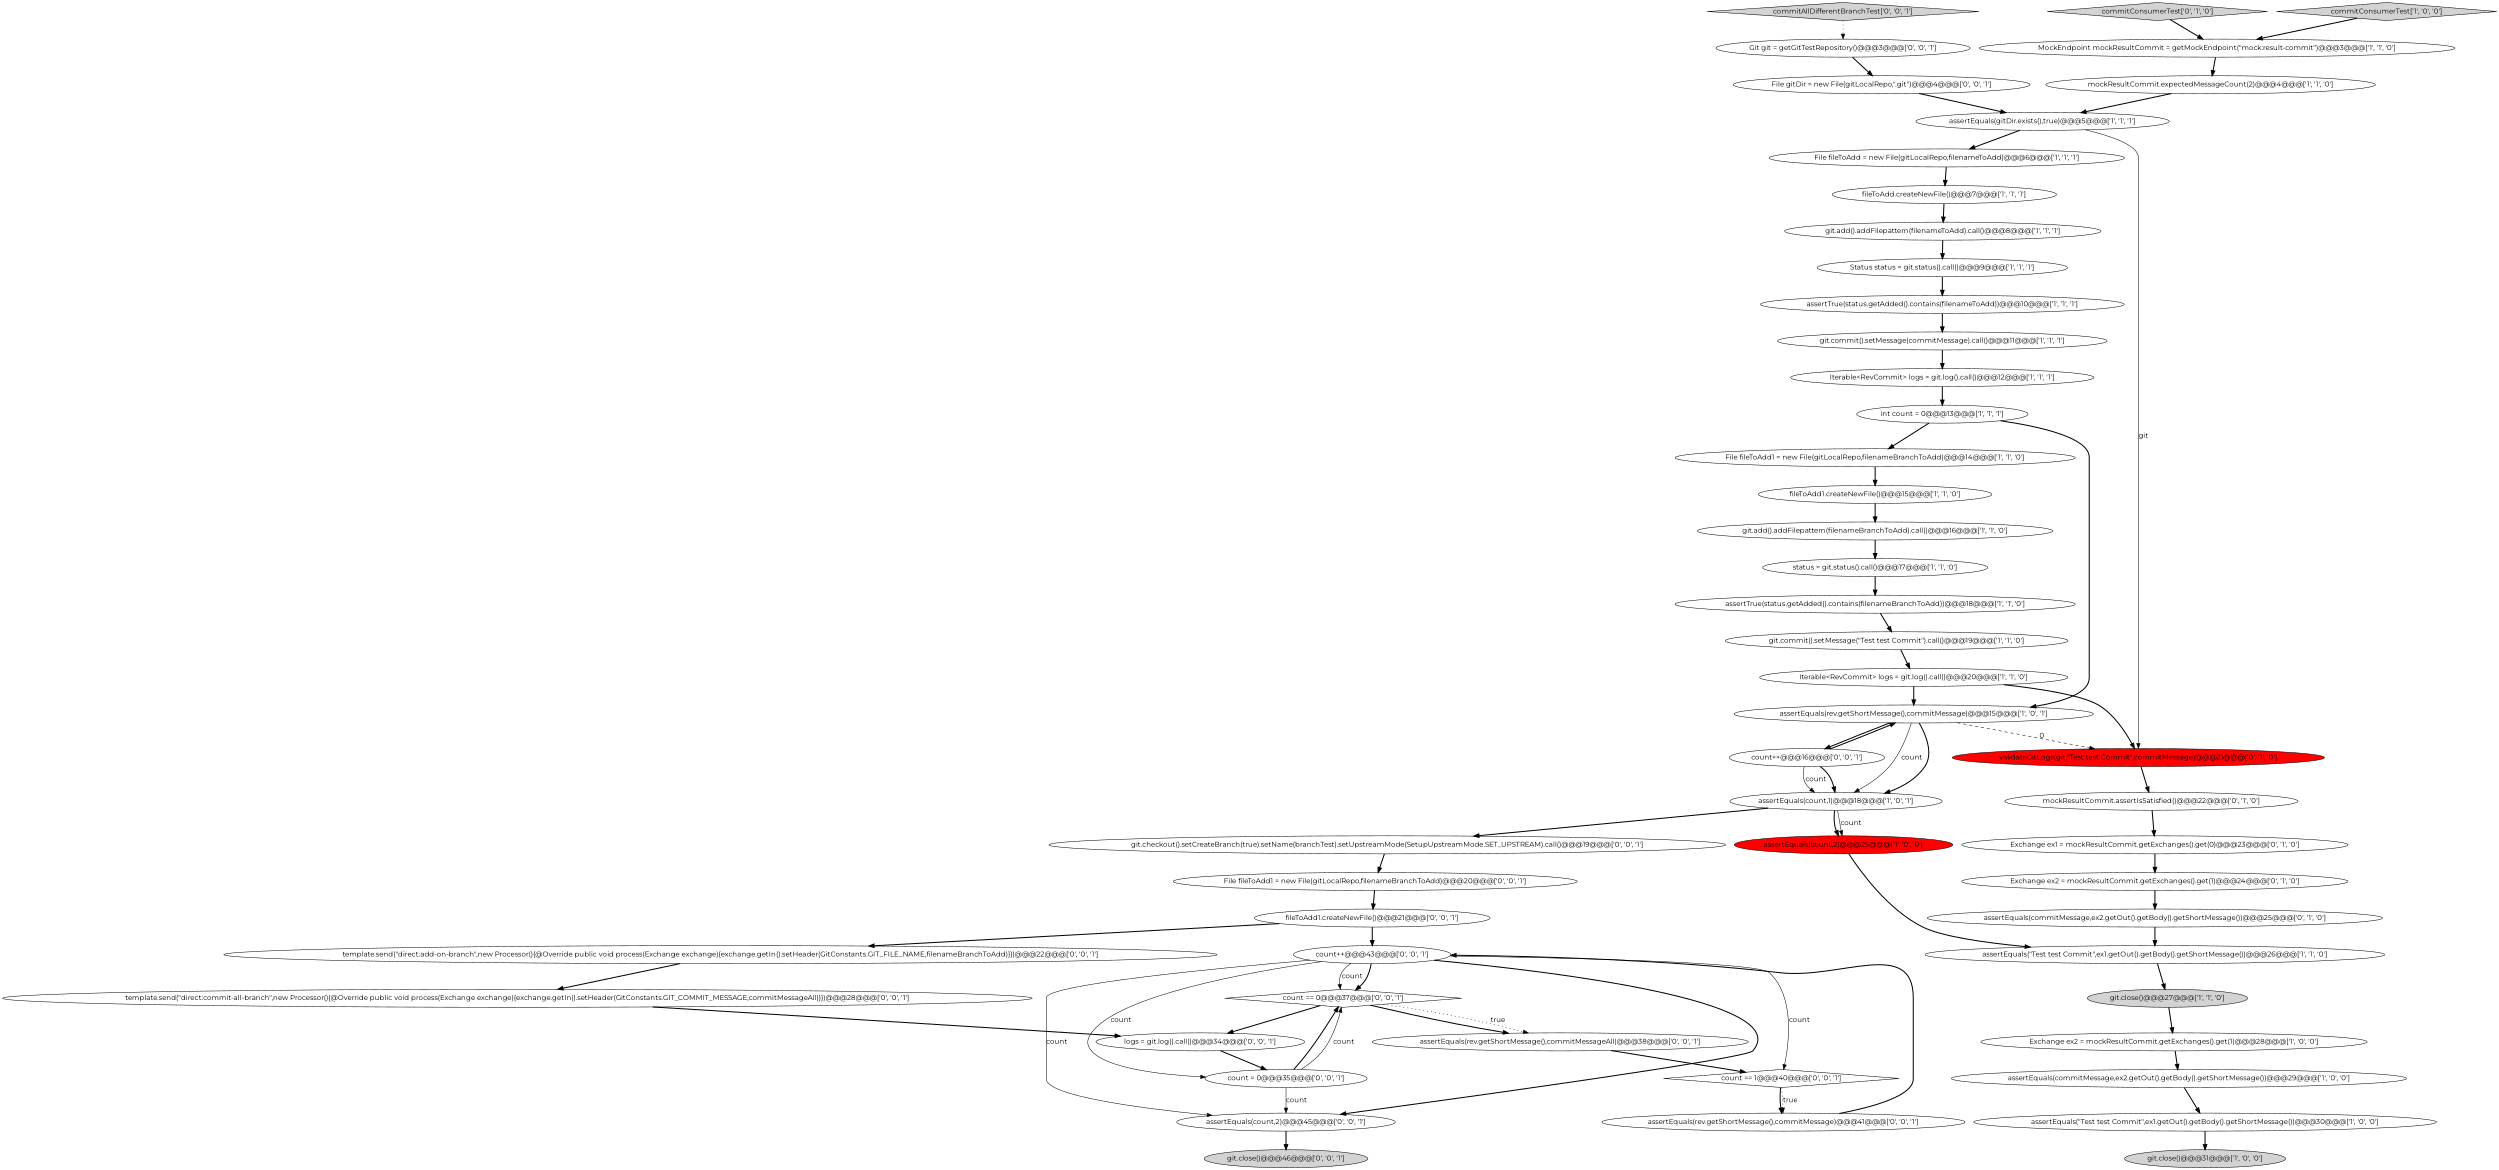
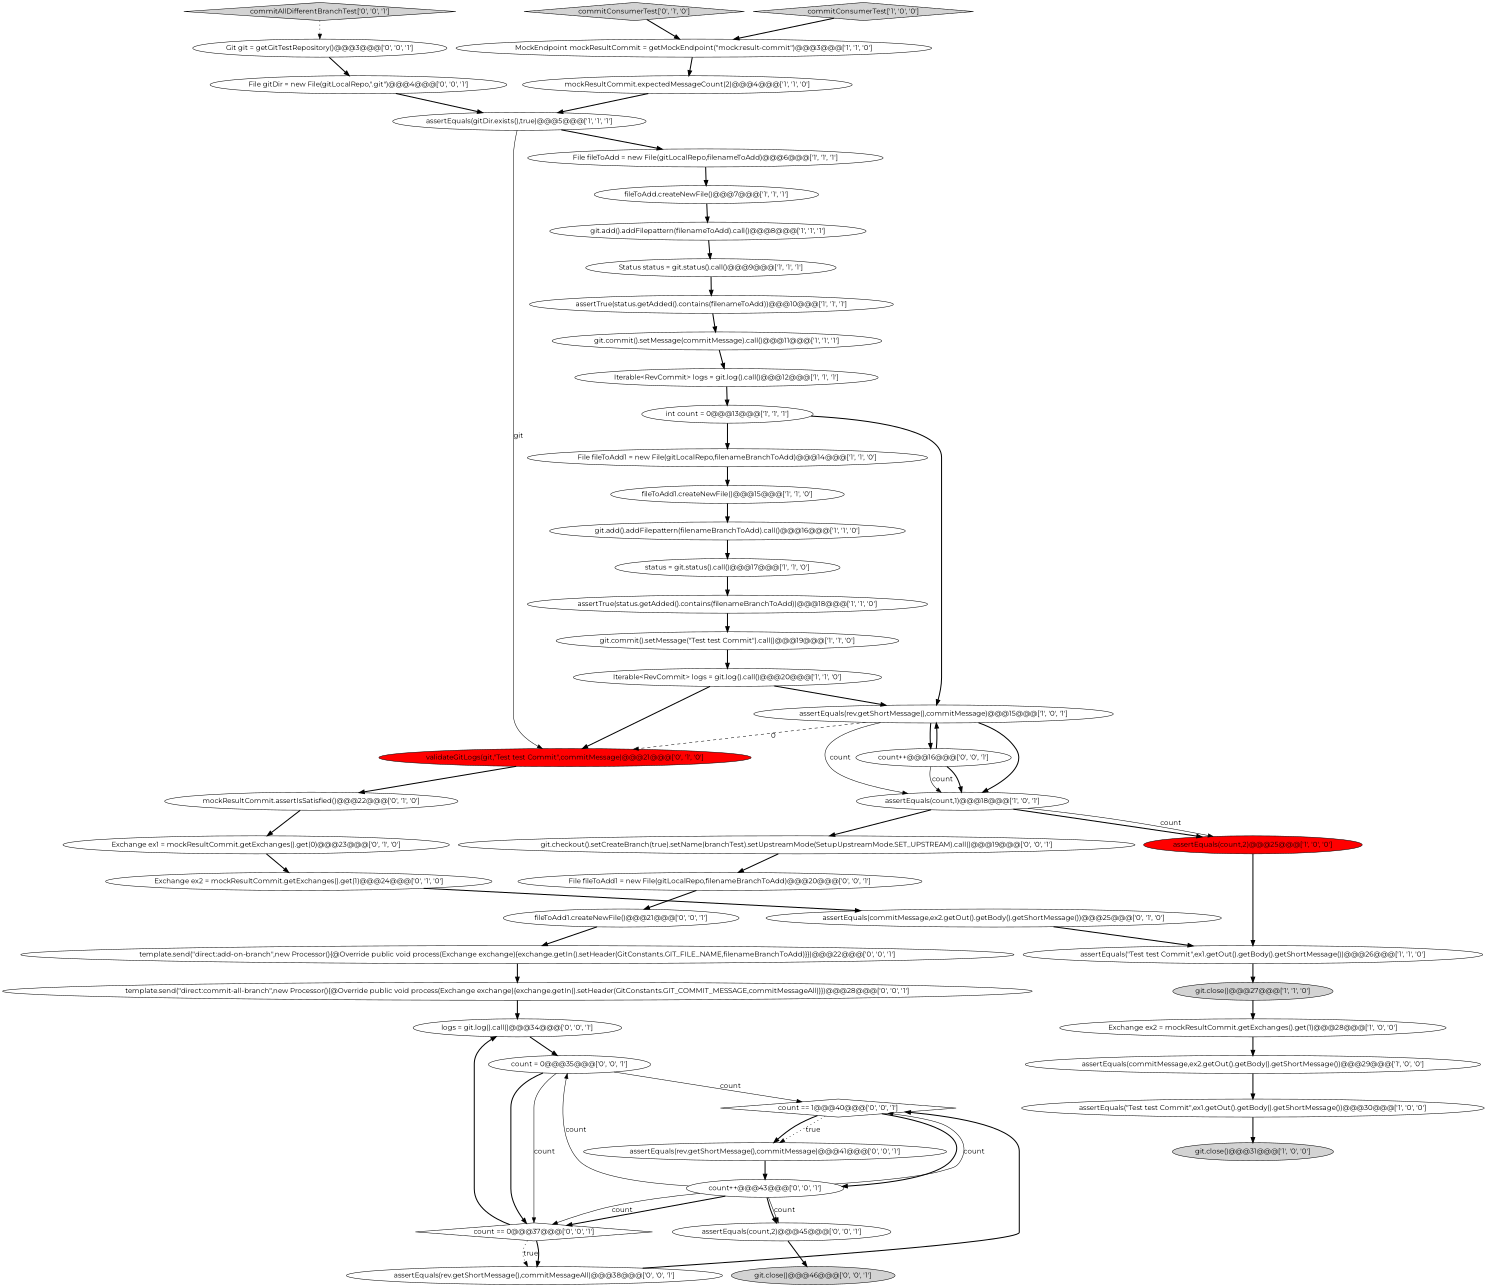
edge "fileToAdd1.createNewFile()@@@21@@@['0', '0', '1']" -> "count++@@@43@@@['0', '0', '1']": now "count == 1@@@40@@@['0', '0', '1']" -> "count++@@@43@@@['0', '0', '1']"
edge "count = 0@@@35@@@['0', '0', '1']" -> "assertEquals(count,2)@@@45@@@['0', '0', '1']": now "count = 0@@@35@@@['0', '0', '1']" -> "count == 1@@@40@@@['0', '0', '1']"
